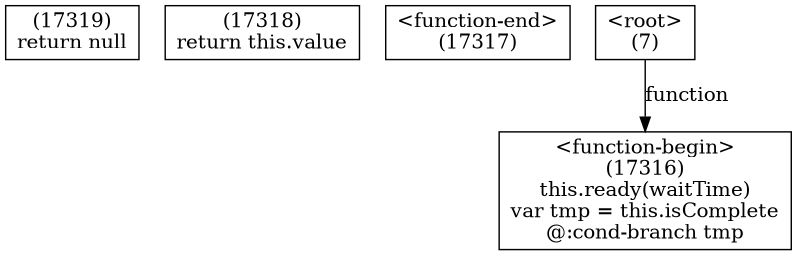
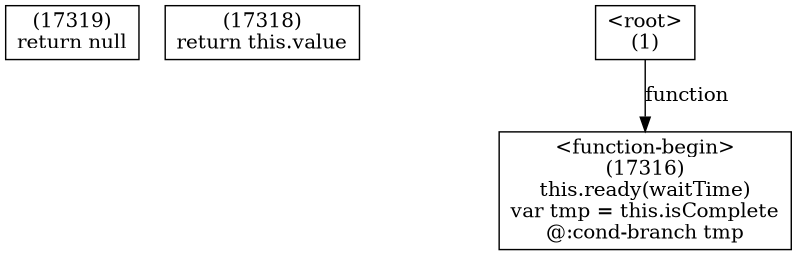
node "<function-end> (17317)": removed
node "<root> (7)": label "<root> (7)" -> "<root> (1)"
